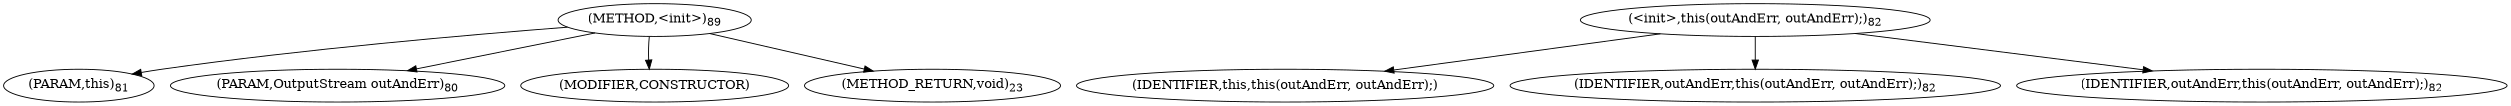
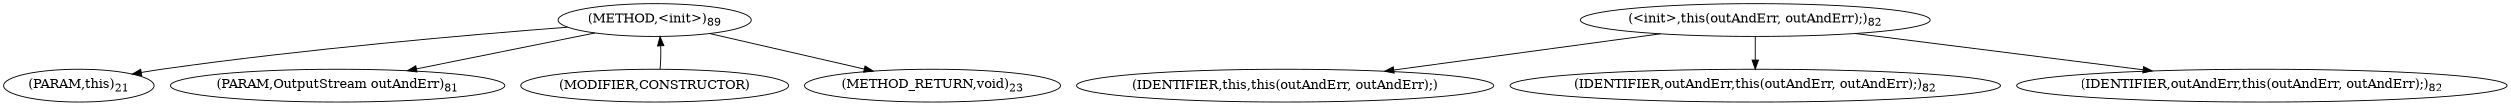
edge "(METHOD,<init>)" -> "(MODIFIER,CONSTRUCTOR)": reversed
node "(PARAM,this)": text "81" -> "21"
node "(PARAM,OutputStream outAndErr)": text "80" -> "81"
